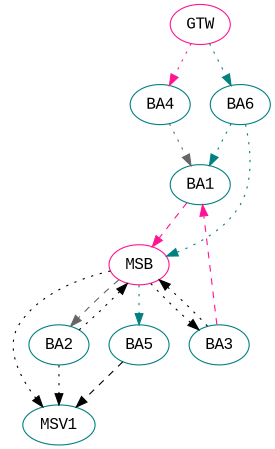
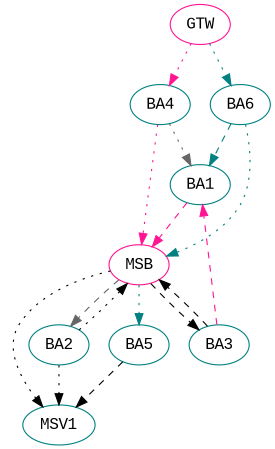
edge "BA6" -> "BA1": style dotted -> dashed
edge "BA4" -> "MSB": added
edge "MSB" -> "BA3": style dotted -> dashed
edge "BA3" -> "MSB": style dotted -> dashed
